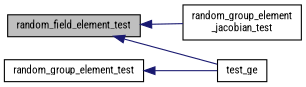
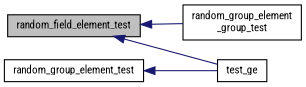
node "random_group_element _jacobian_test": label "random_group_element _jacobian_test" -> "random_group_element _group_test"
